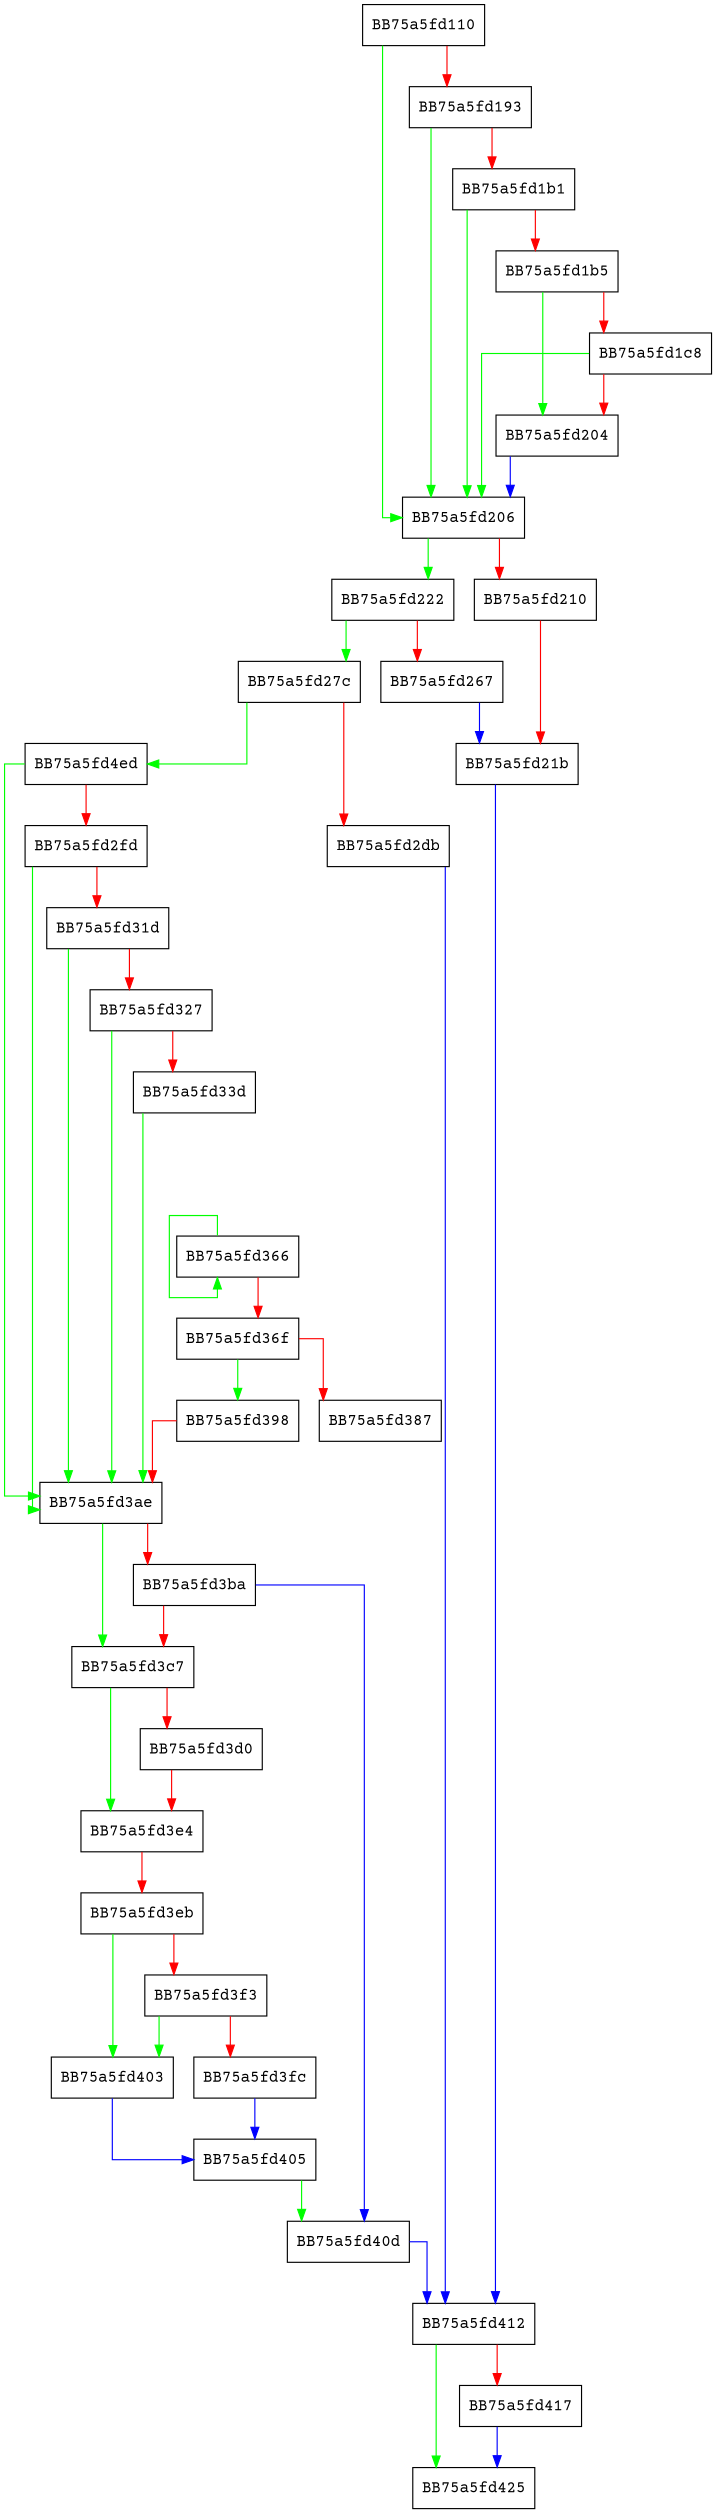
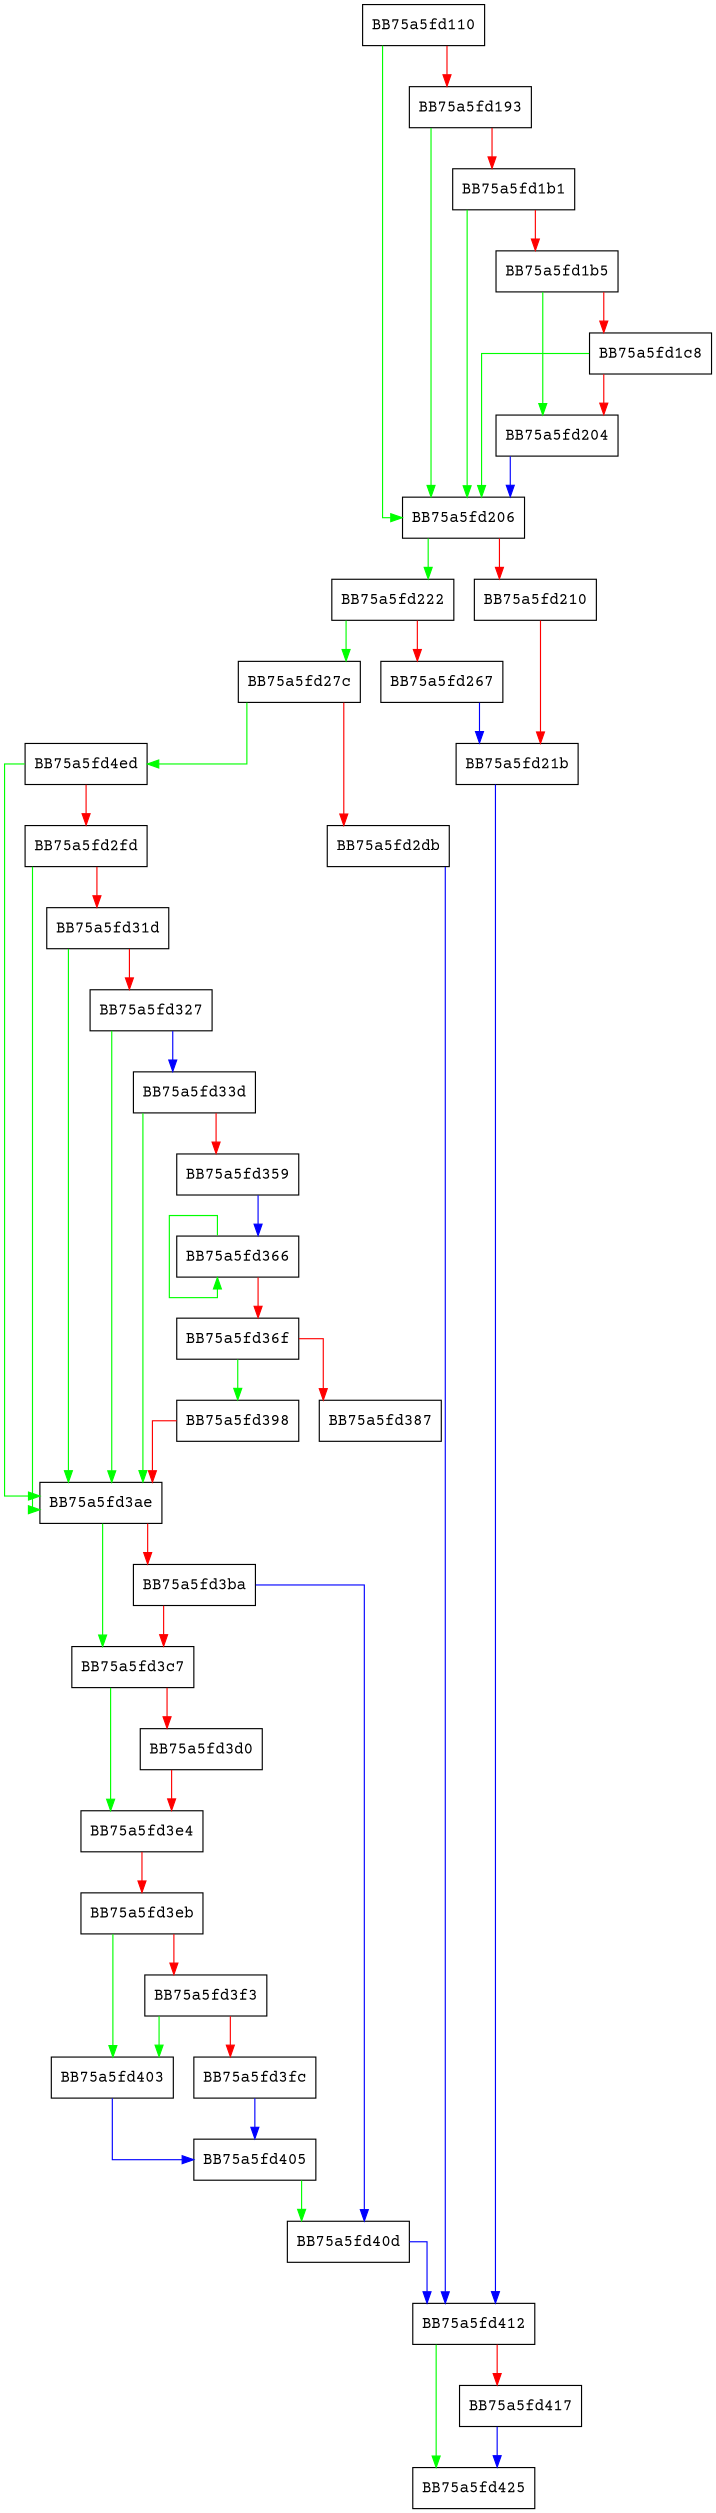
edge "BB75a5fd327" -> "BB75a5fd33d": color red -> blue
node "BB75a5fd359": added
